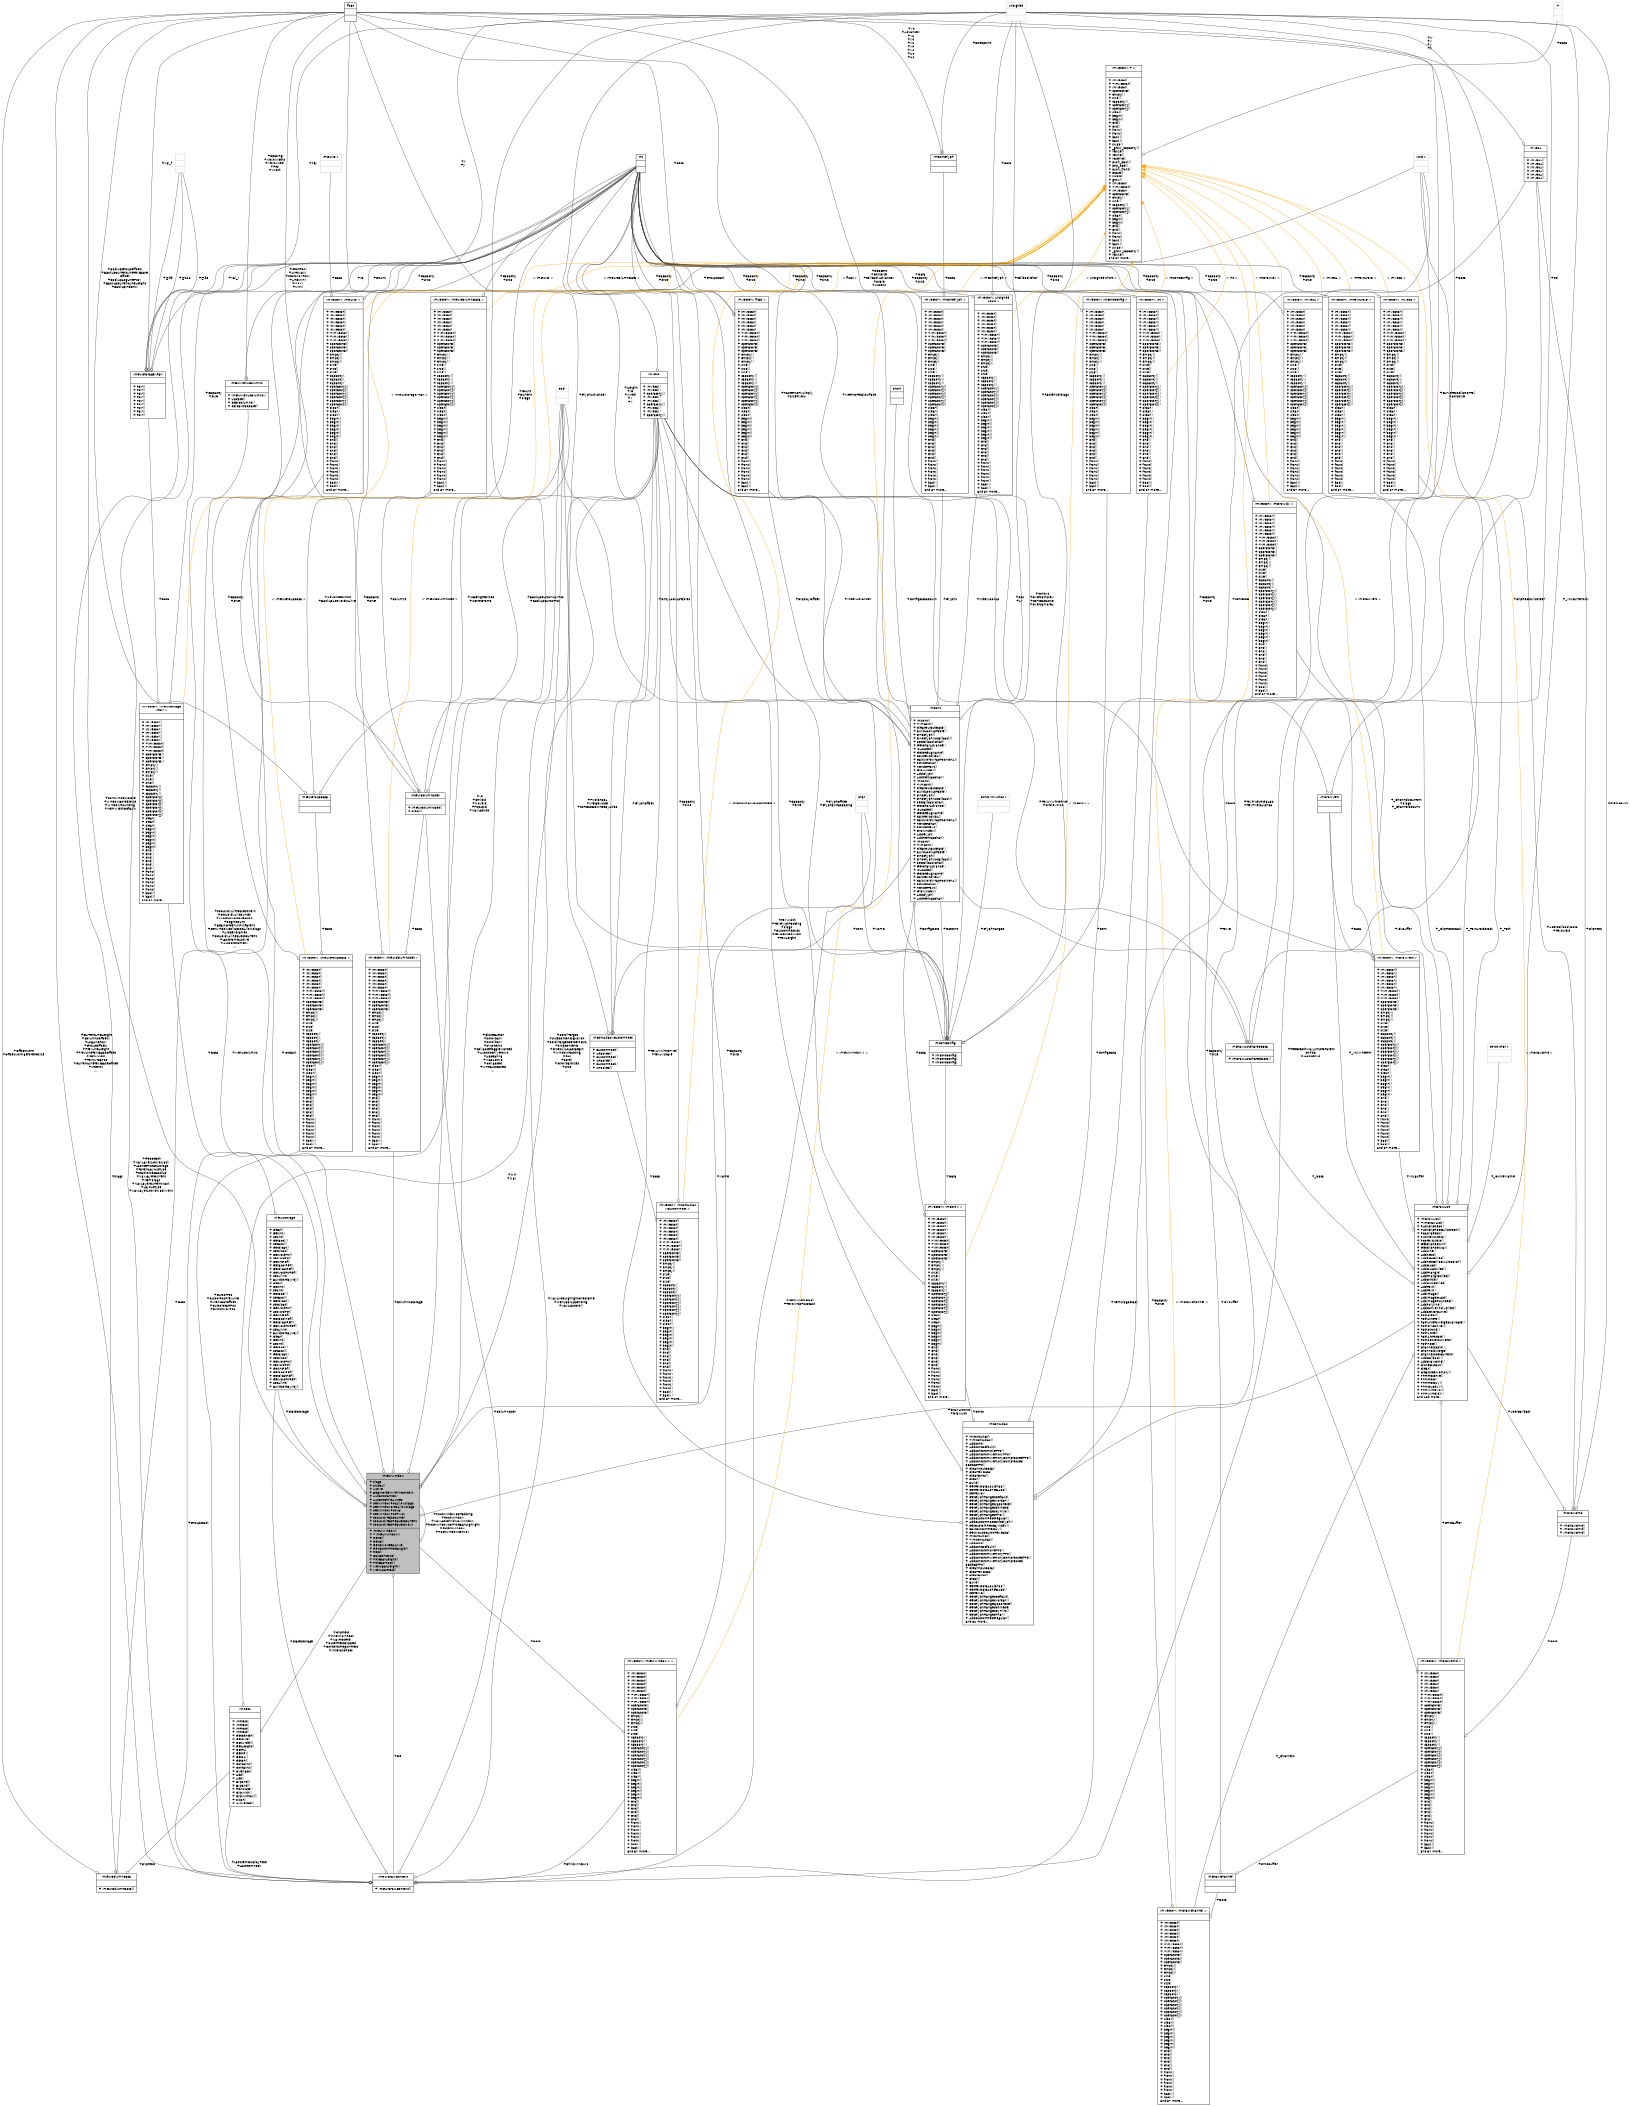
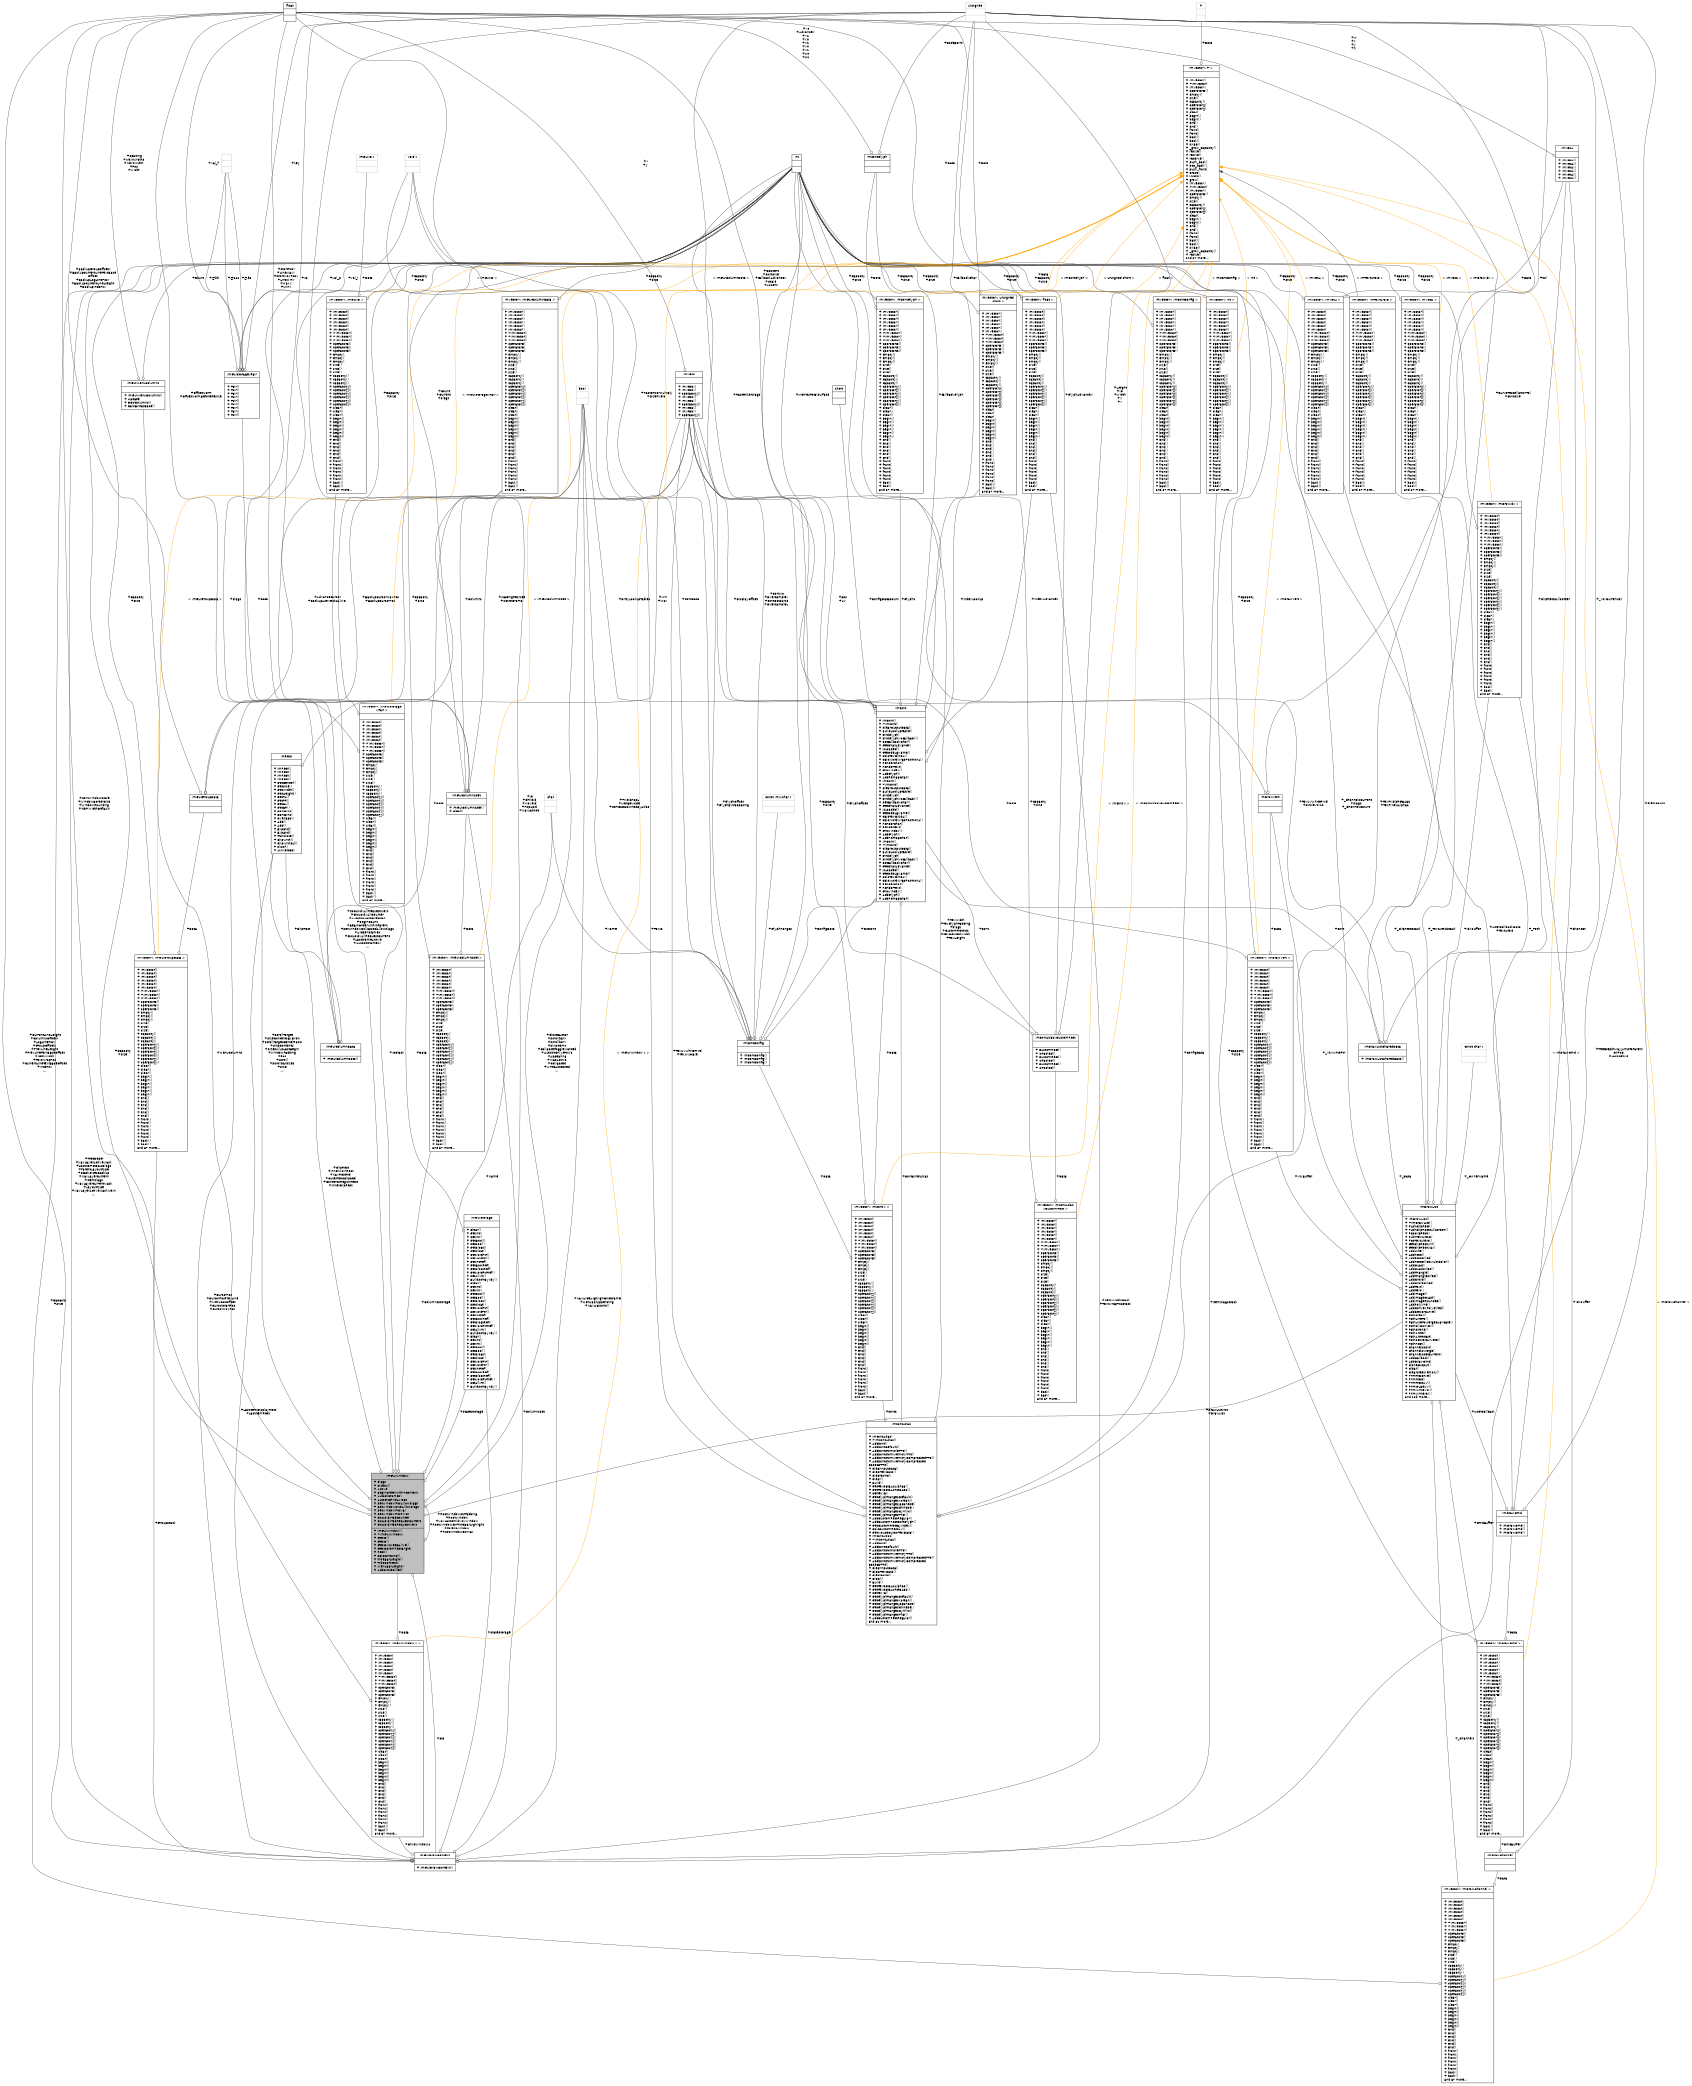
edge "ImVector< ImTextureID >" -> "ImVector< T >": color orange -> grey25
edge "void *" -> "ImGuiStorage::Pair": label " +GroupStack" -> " +val_p"
edge "ImFontGlyph" -> "ImFont": added, label "+FallbackGlyph"
edge "ImFontAtlas" -> "ImFont": added, label "+ContainerAtlas"
node "ImGuiWindow": text "+ MenuBarRect()" -> "+ AddCircleFilled()"
edge "ImGuiWindow" -> "ImRect": reversed
